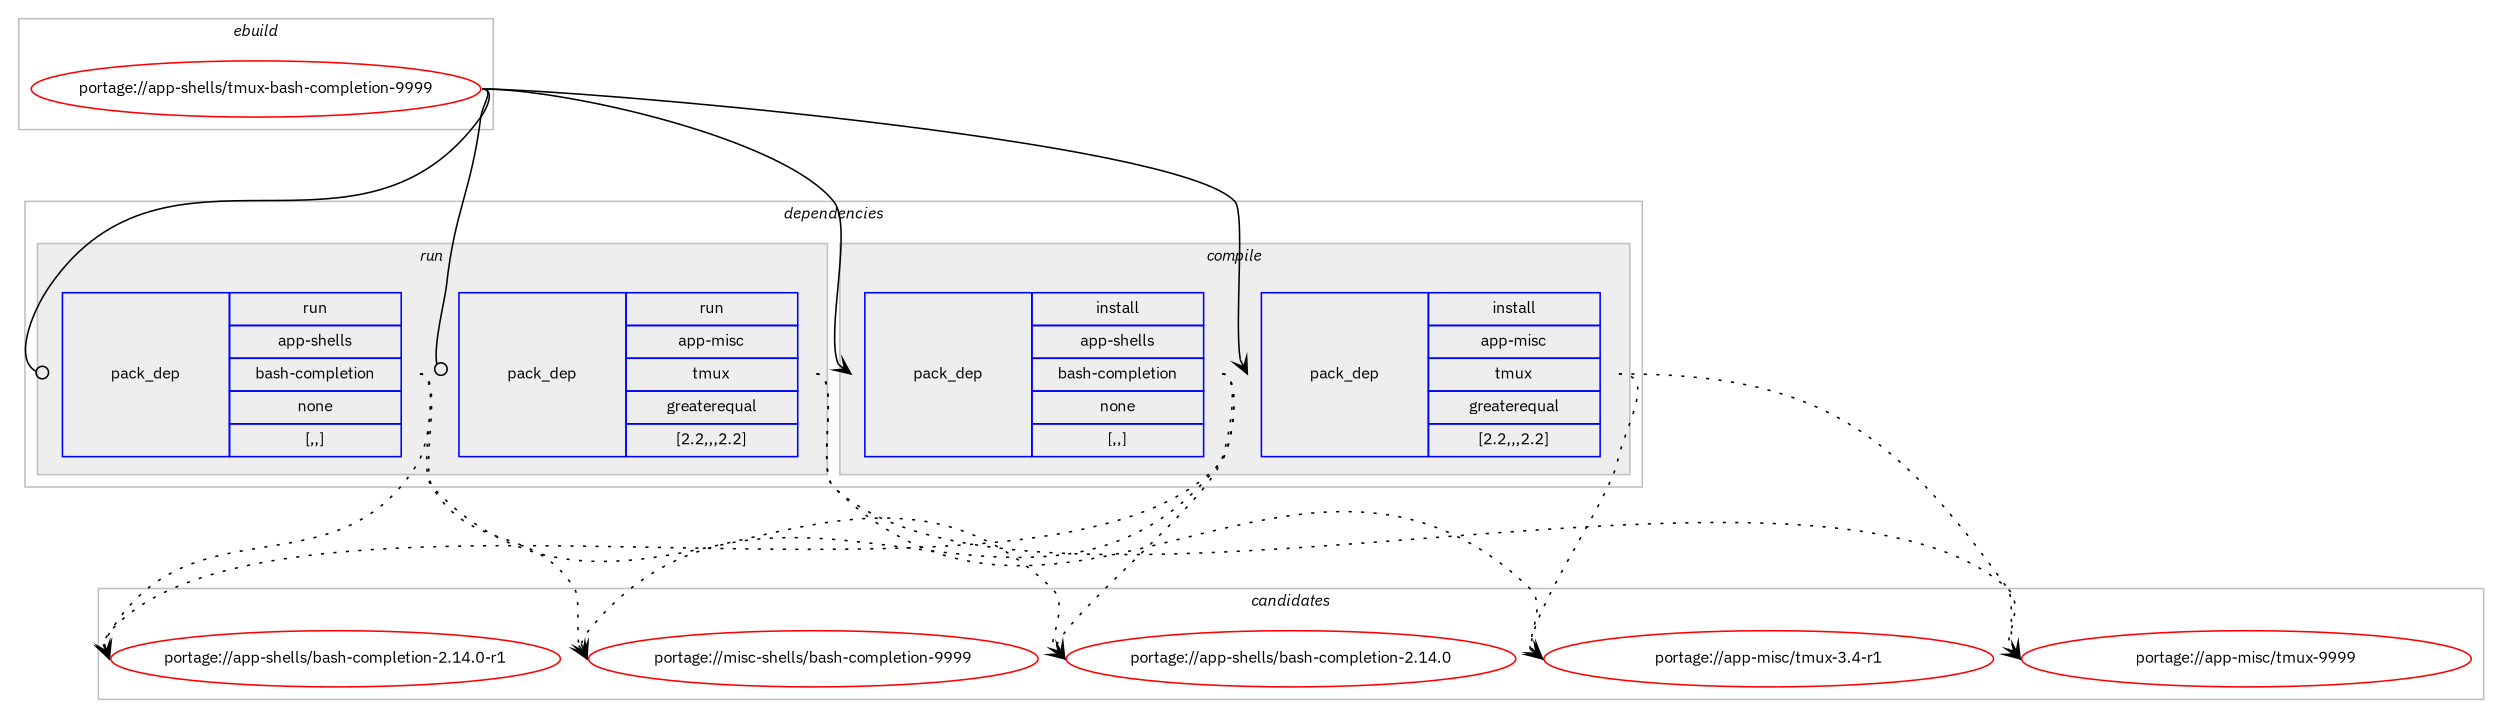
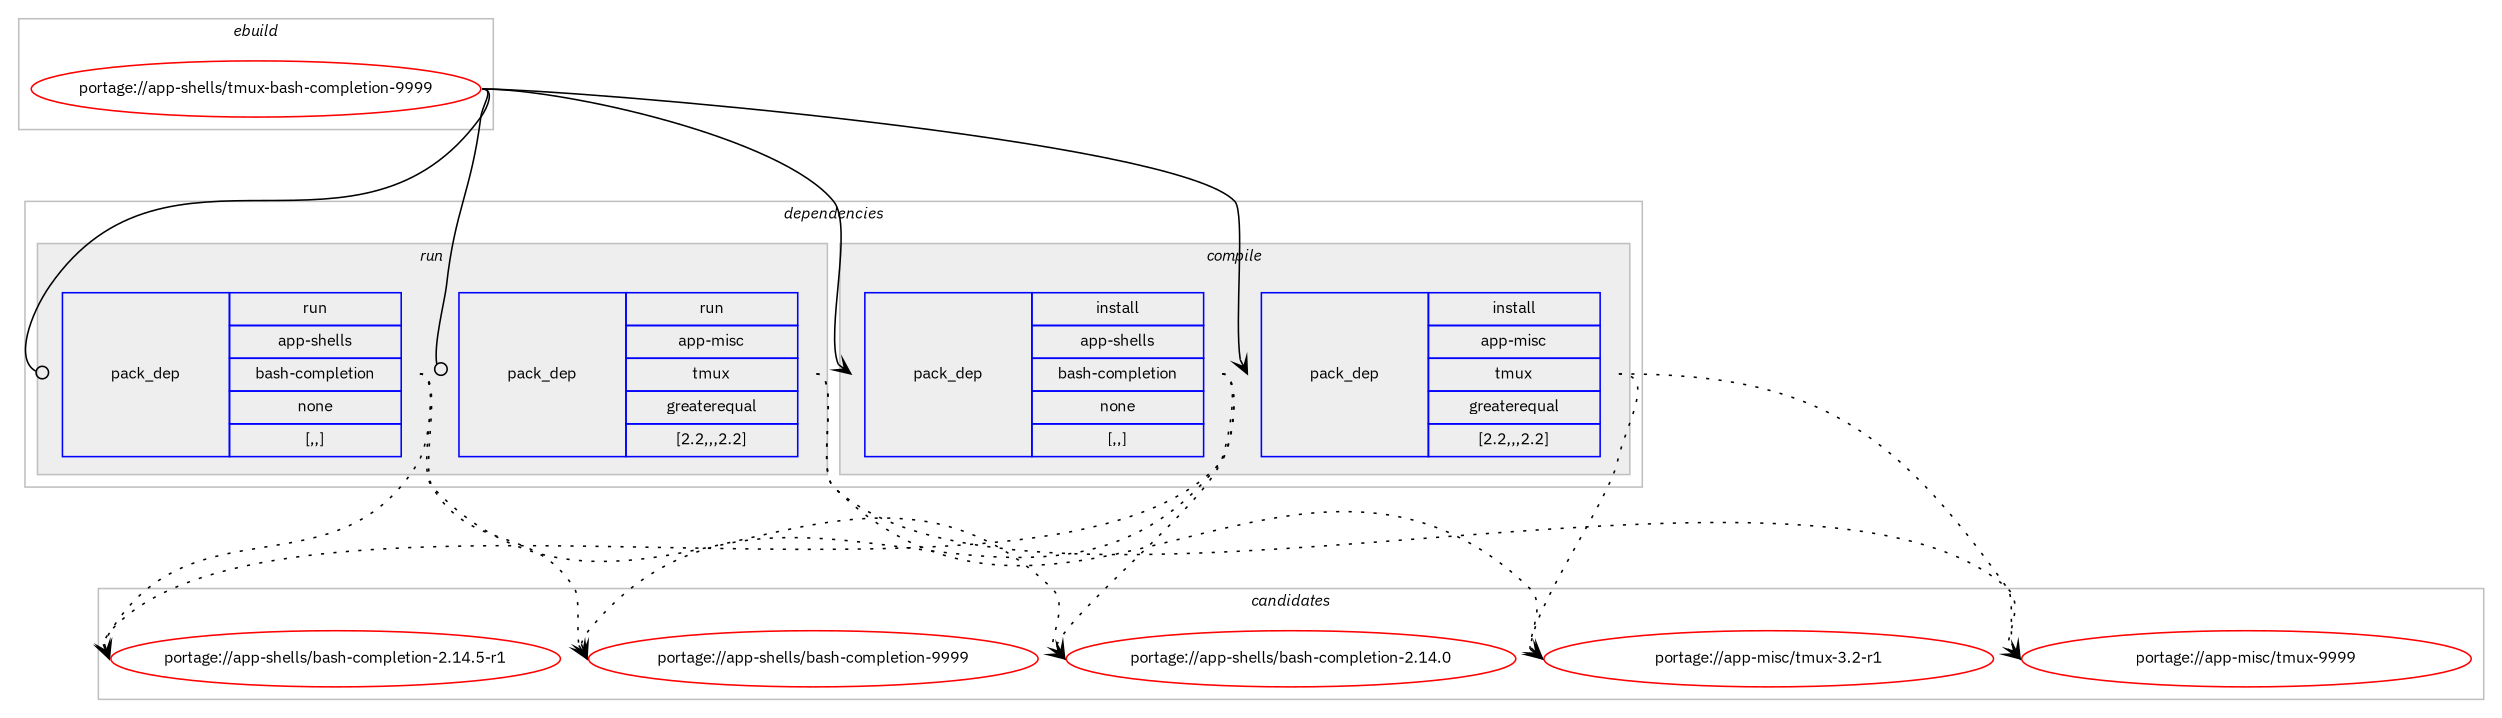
node "portage://app-shells/bash-completion-2.14.0-r1": label "portage://app-shells/bash-completion-2.14.0-r1" -> "portage://app-shells/bash-completion-2.14.5-r1"
node "portage://misc-shells/bash-completion-9999": label "portage://misc-shells/bash-completion-9999" -> "portage://app-shells/bash-completion-9999"
node "portage://app-misc/tmux-3.4-r1": label "portage://app-misc/tmux-3.4-r1" -> "portage://app-misc/tmux-3.2-r1"
